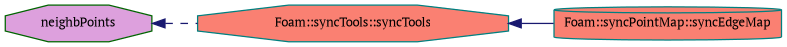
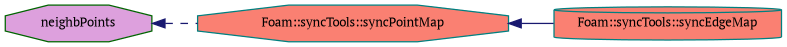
node "Foam::syncTools::syncTools": label "Foam::syncTools::syncTools" -> "Foam::syncTools::syncPointMap"
node "Foam::syncPointMap::syncEdgeMap": label "Foam::syncPointMap::syncEdgeMap" -> "Foam::syncTools::syncEdgeMap"
